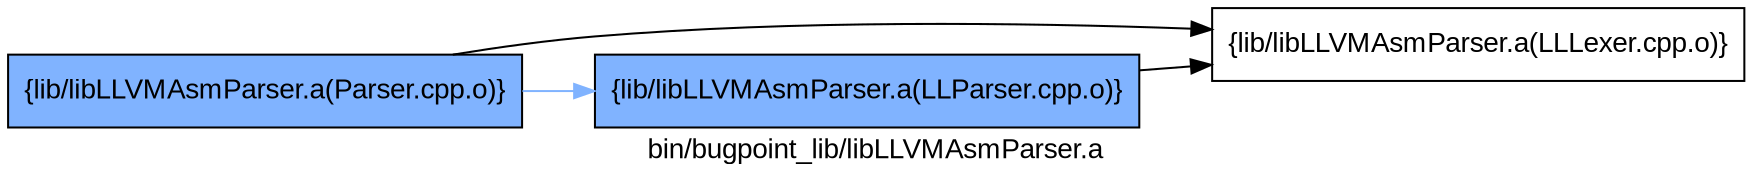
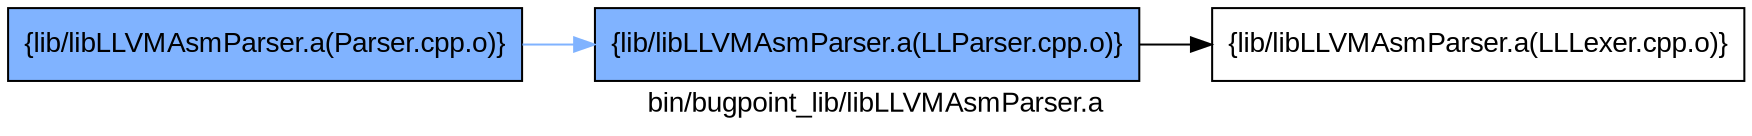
edge "{lib/libLLVMAsmParser.a(Parser.cpp.o)}" -> "{lib/libLLVMAsmParser.a(LLLexer.cpp.o)}": removed
